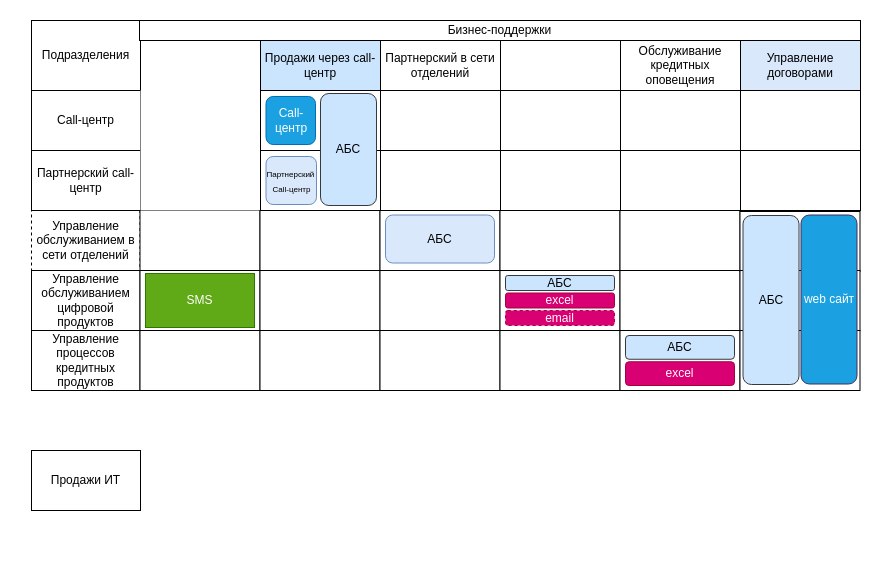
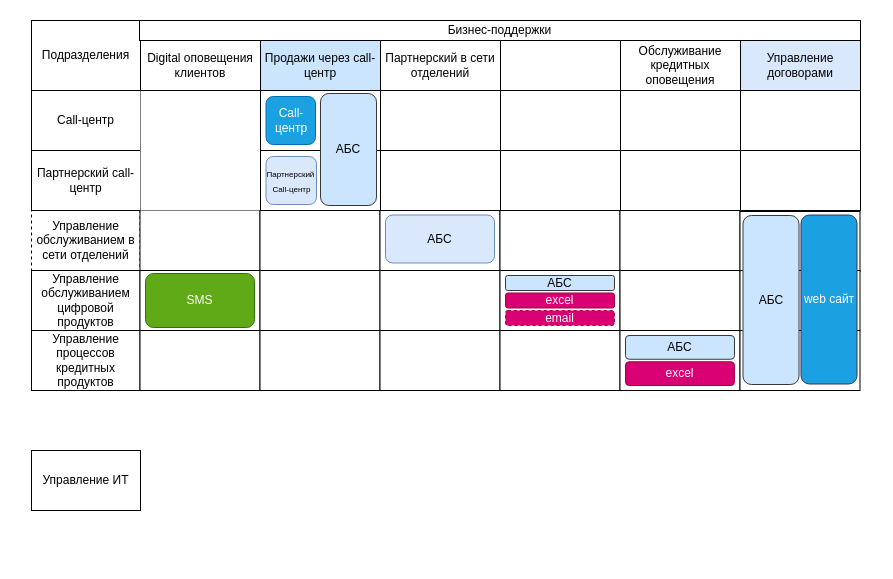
node "Digital оповещения клиентов": added
node "SMS": shape rectangle -> rounded rectangle
node "Продажи ИТ": label "Продажи ИТ" -> "Управление ИТ"
